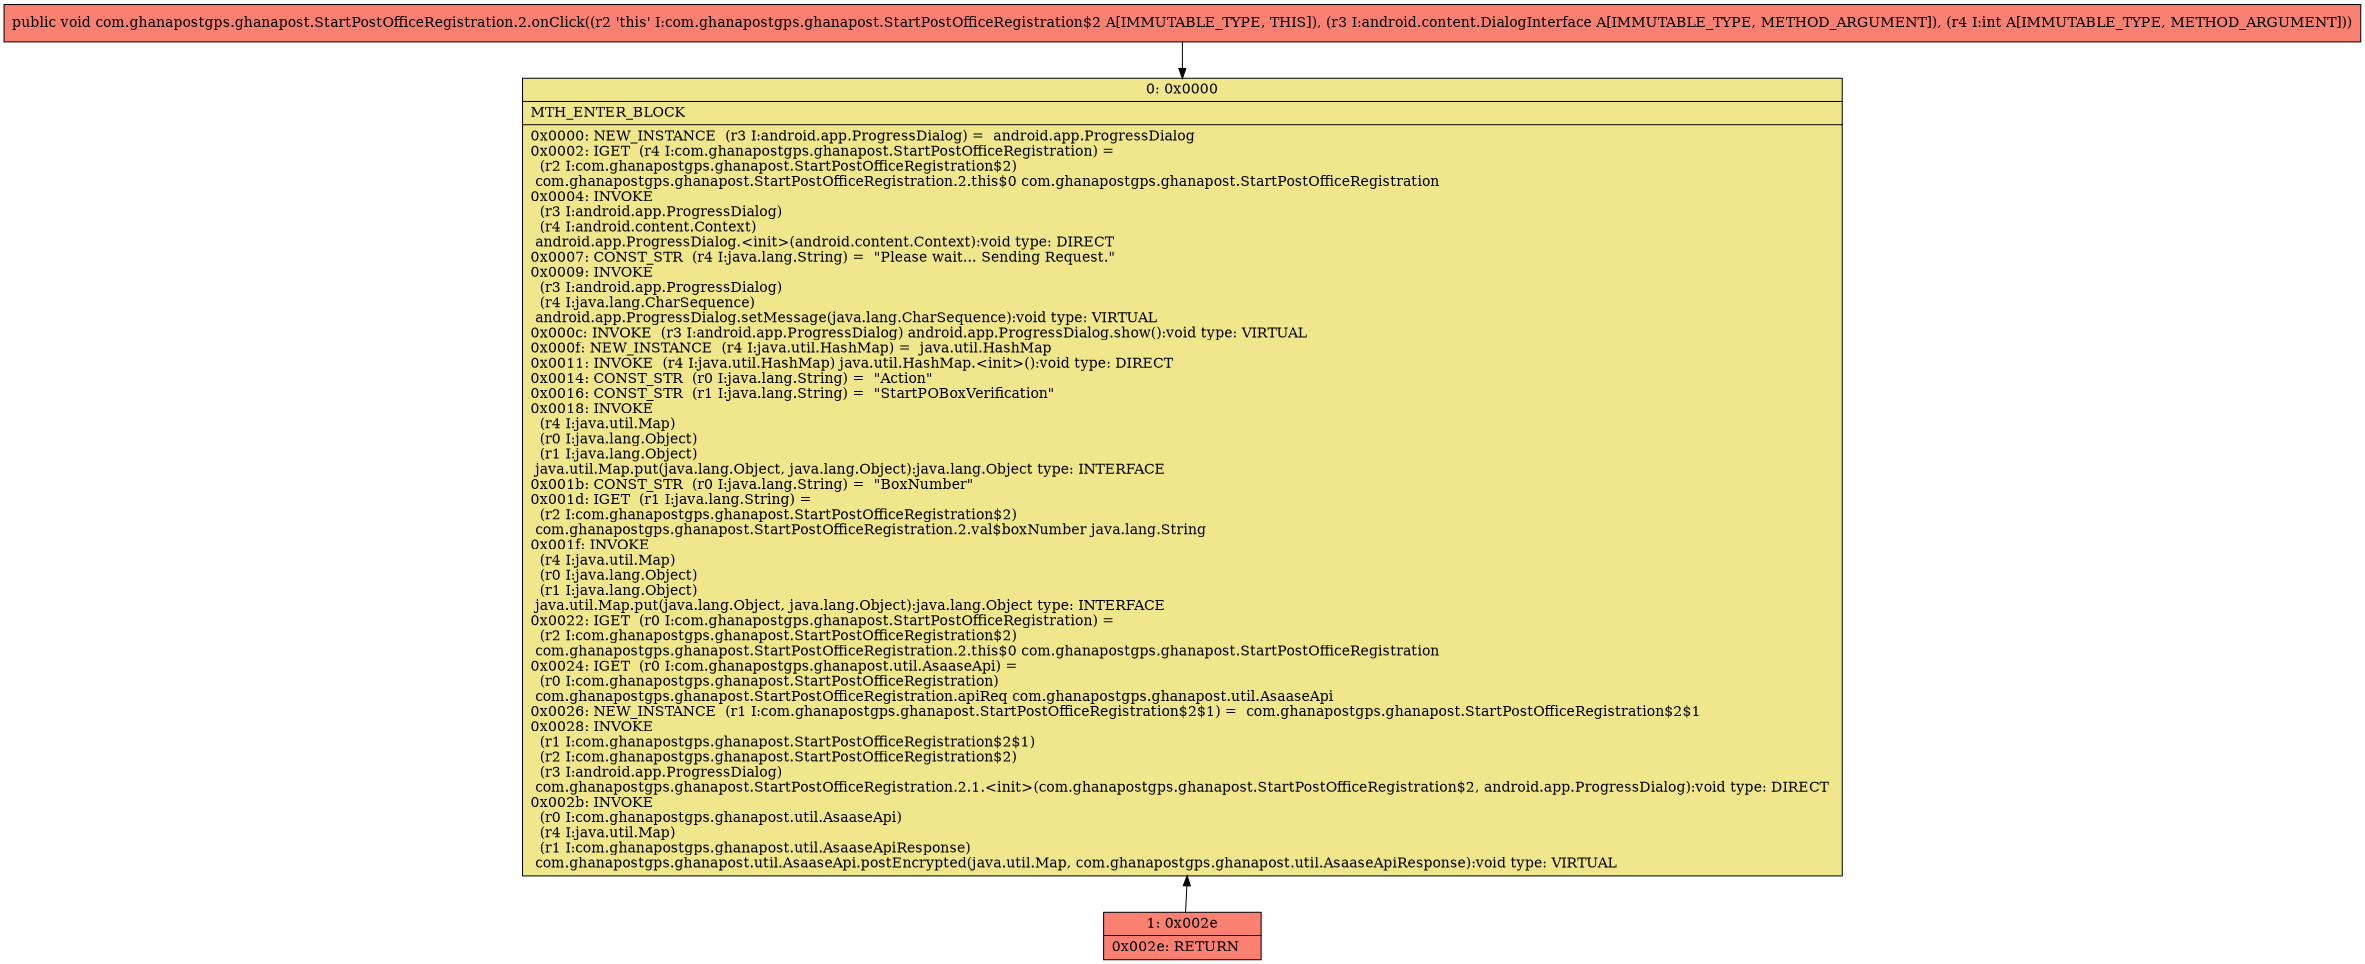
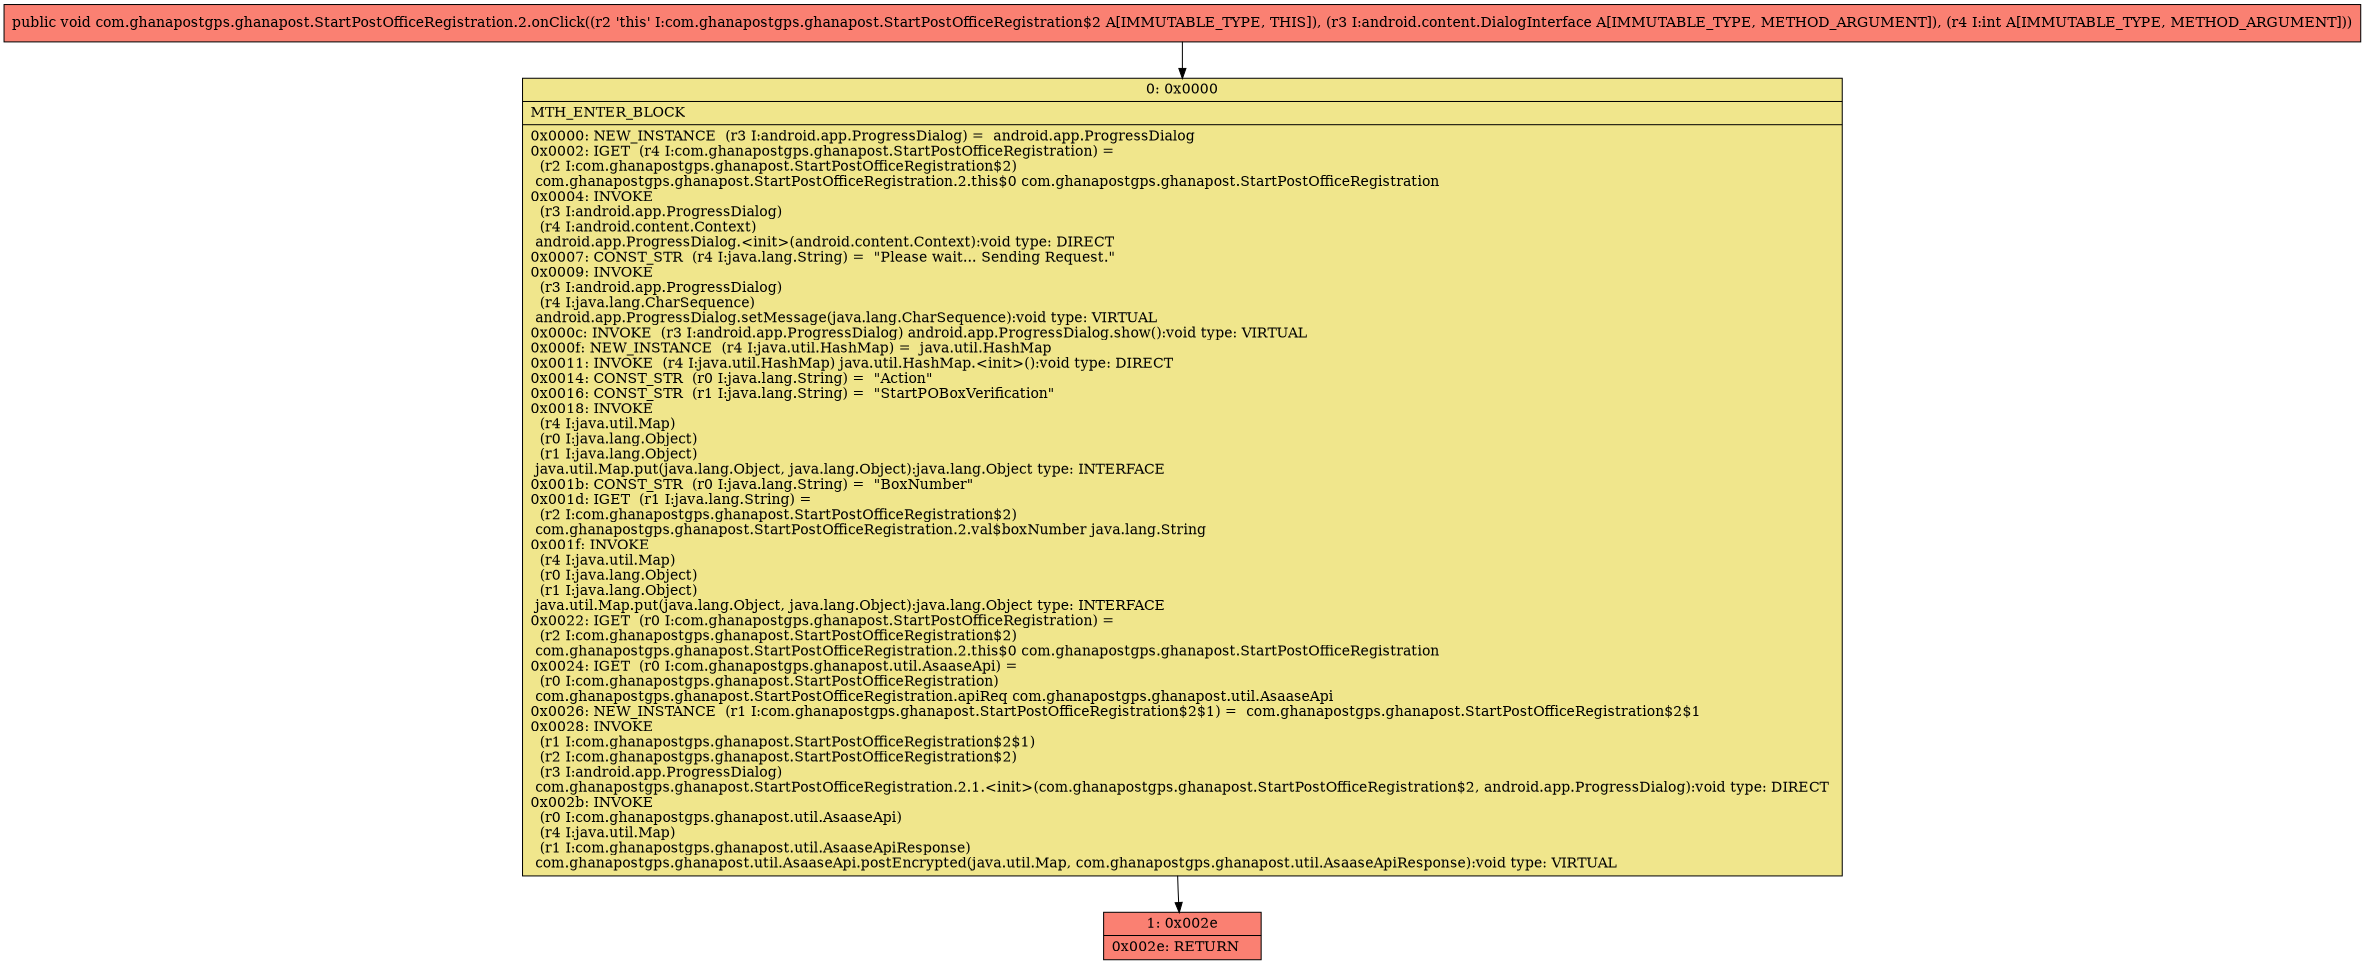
edge "1: 0x002e" -> "0: 0x0000": reversed
